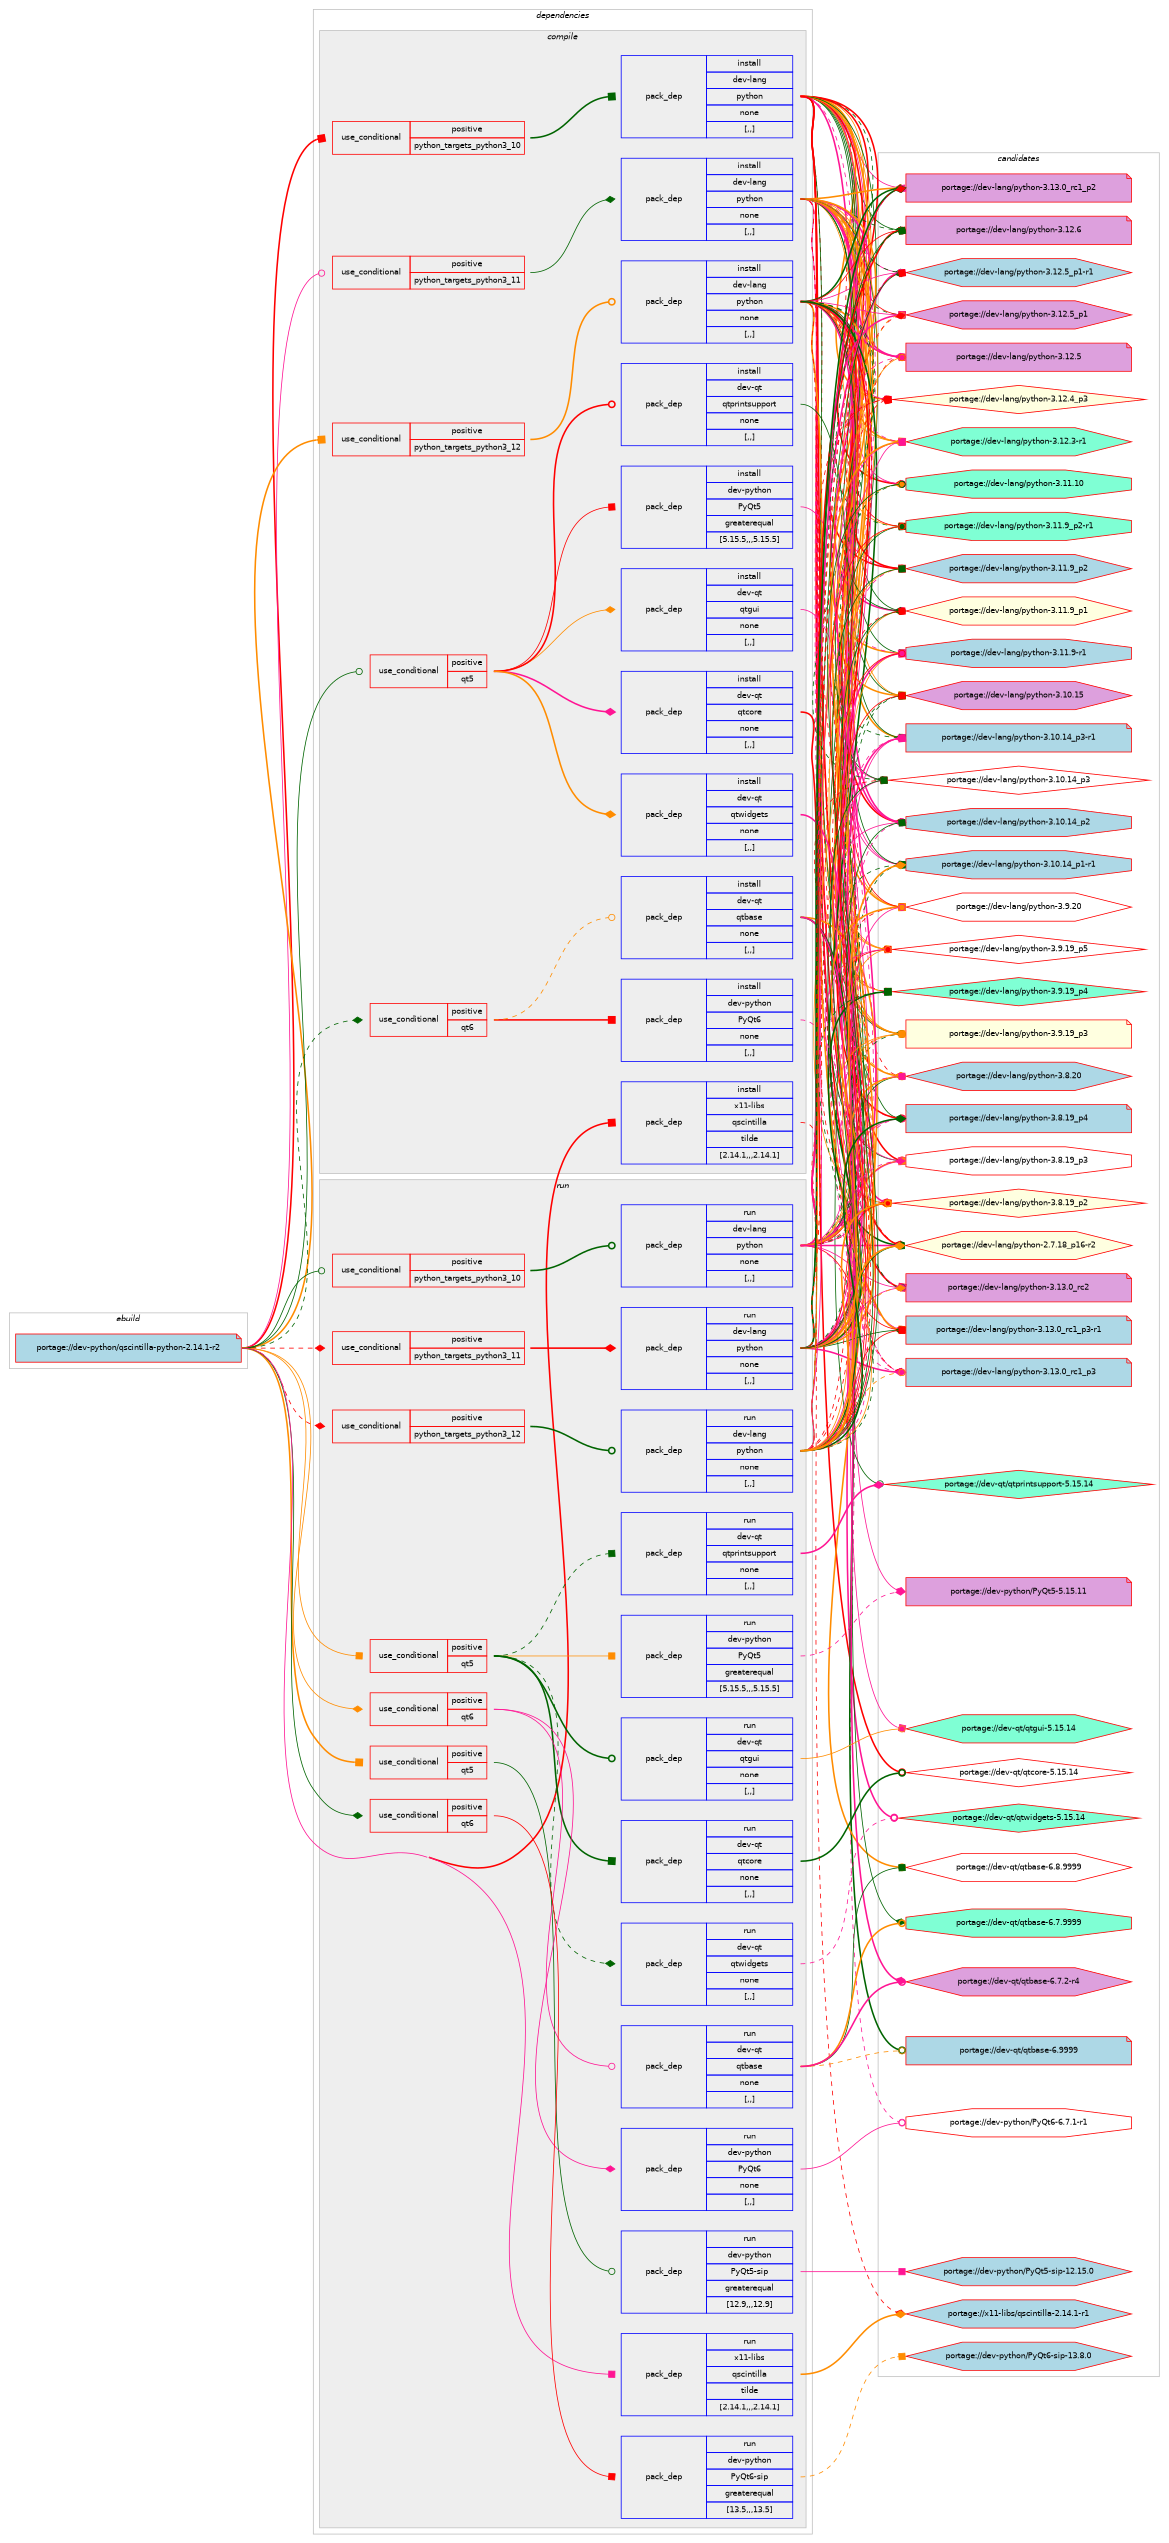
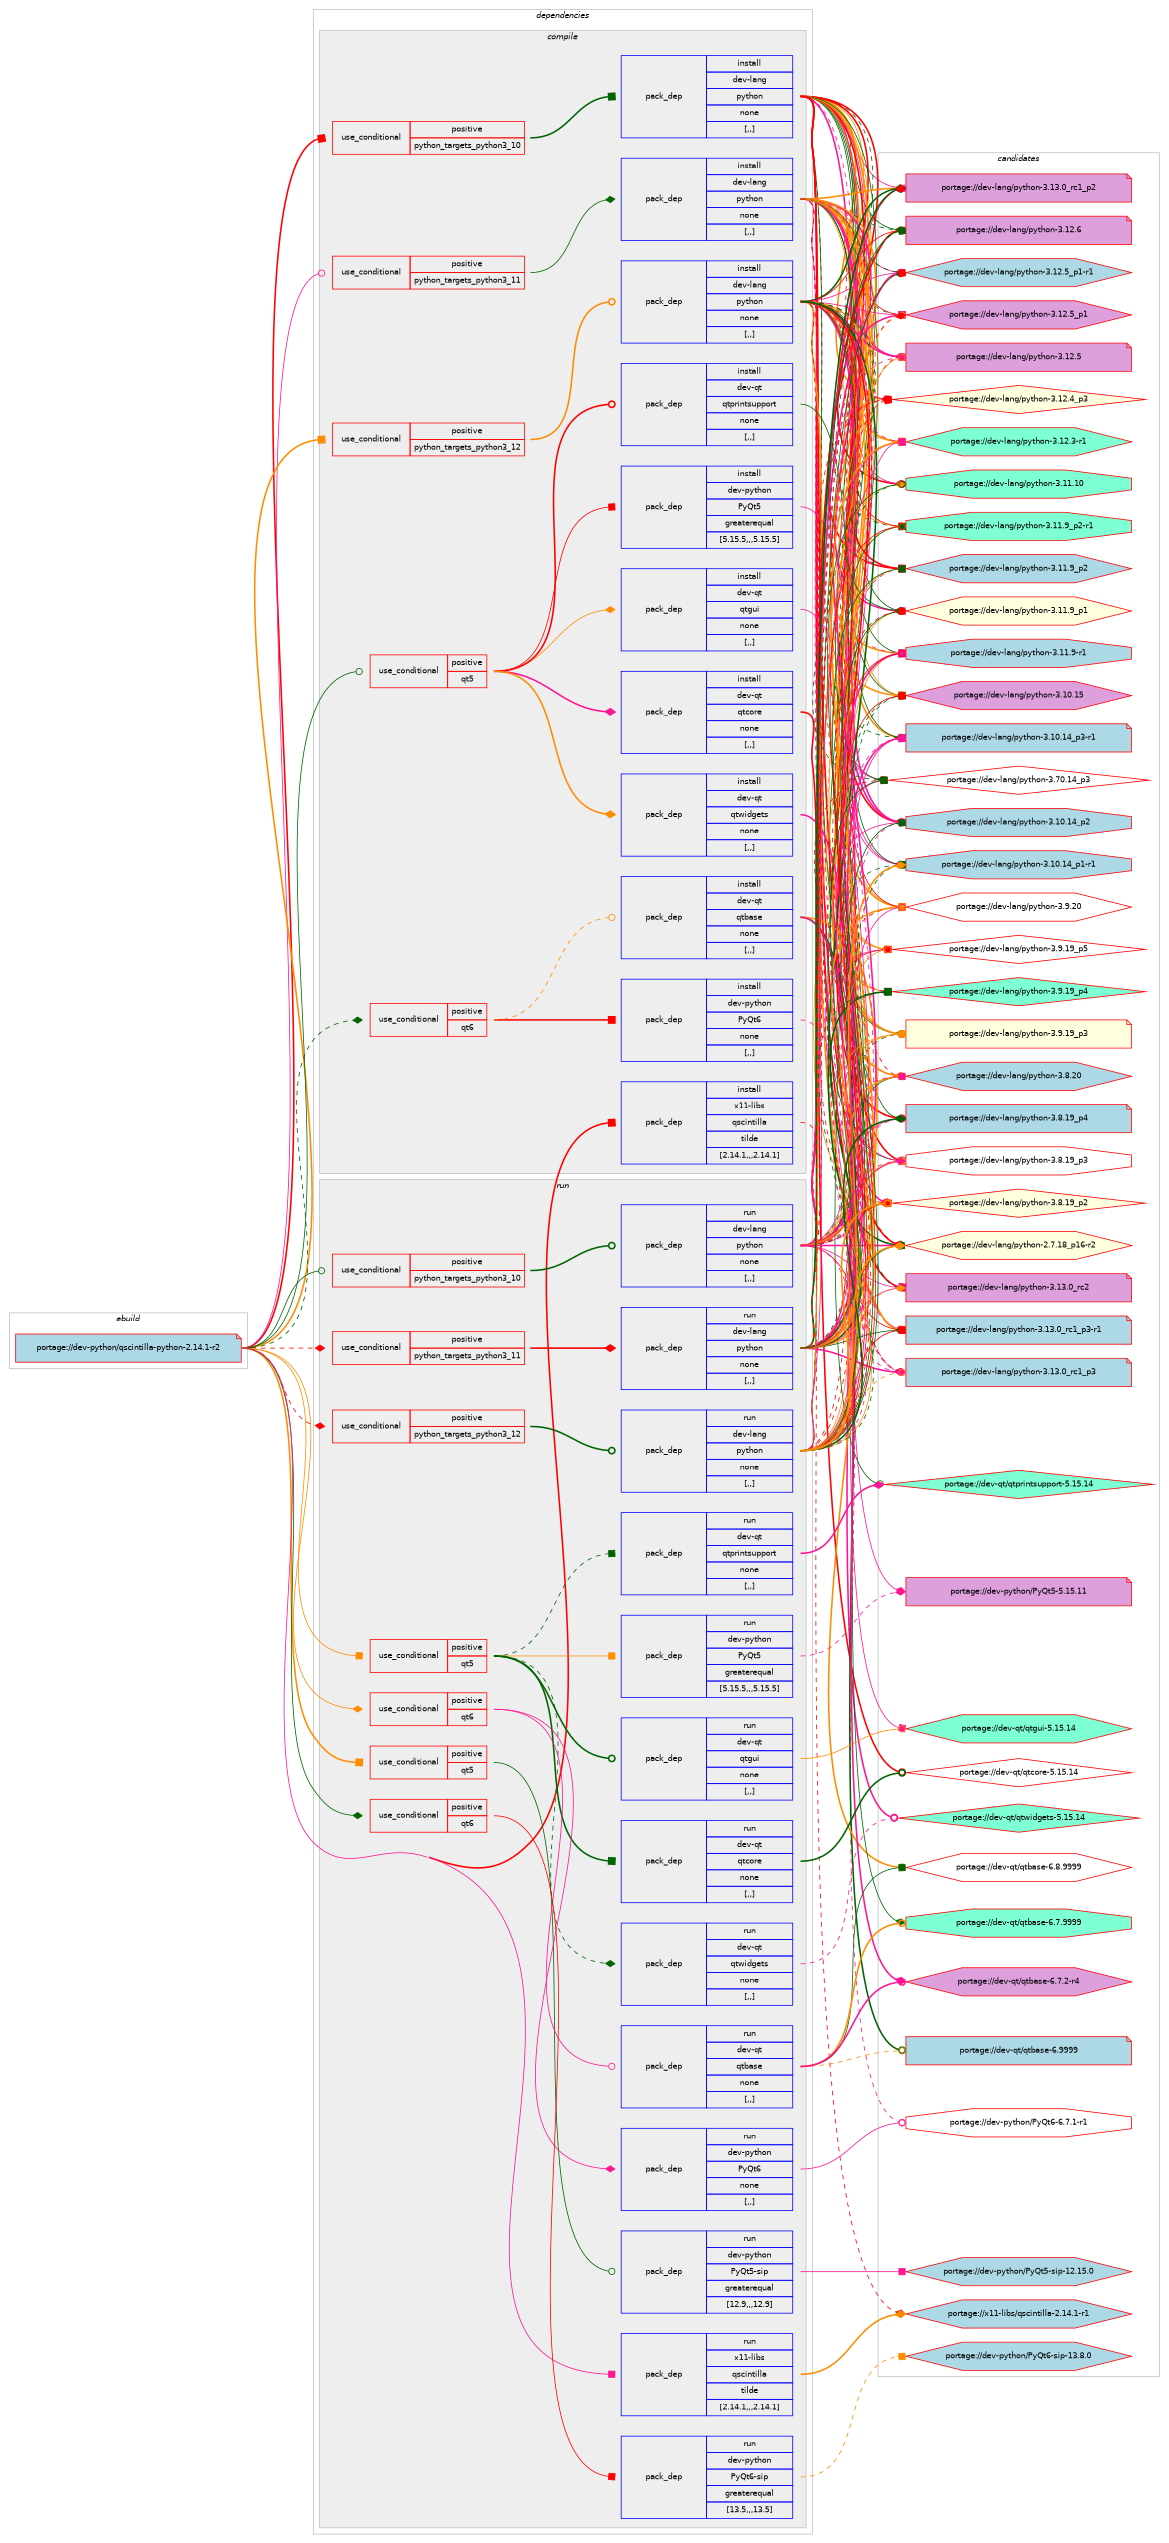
node "portage://dev-lang/python-3.10.14_p3": label "portage://dev-lang/python-3.10.14_p3" -> "portage://dev-lang/python-3.70.14_p3"
